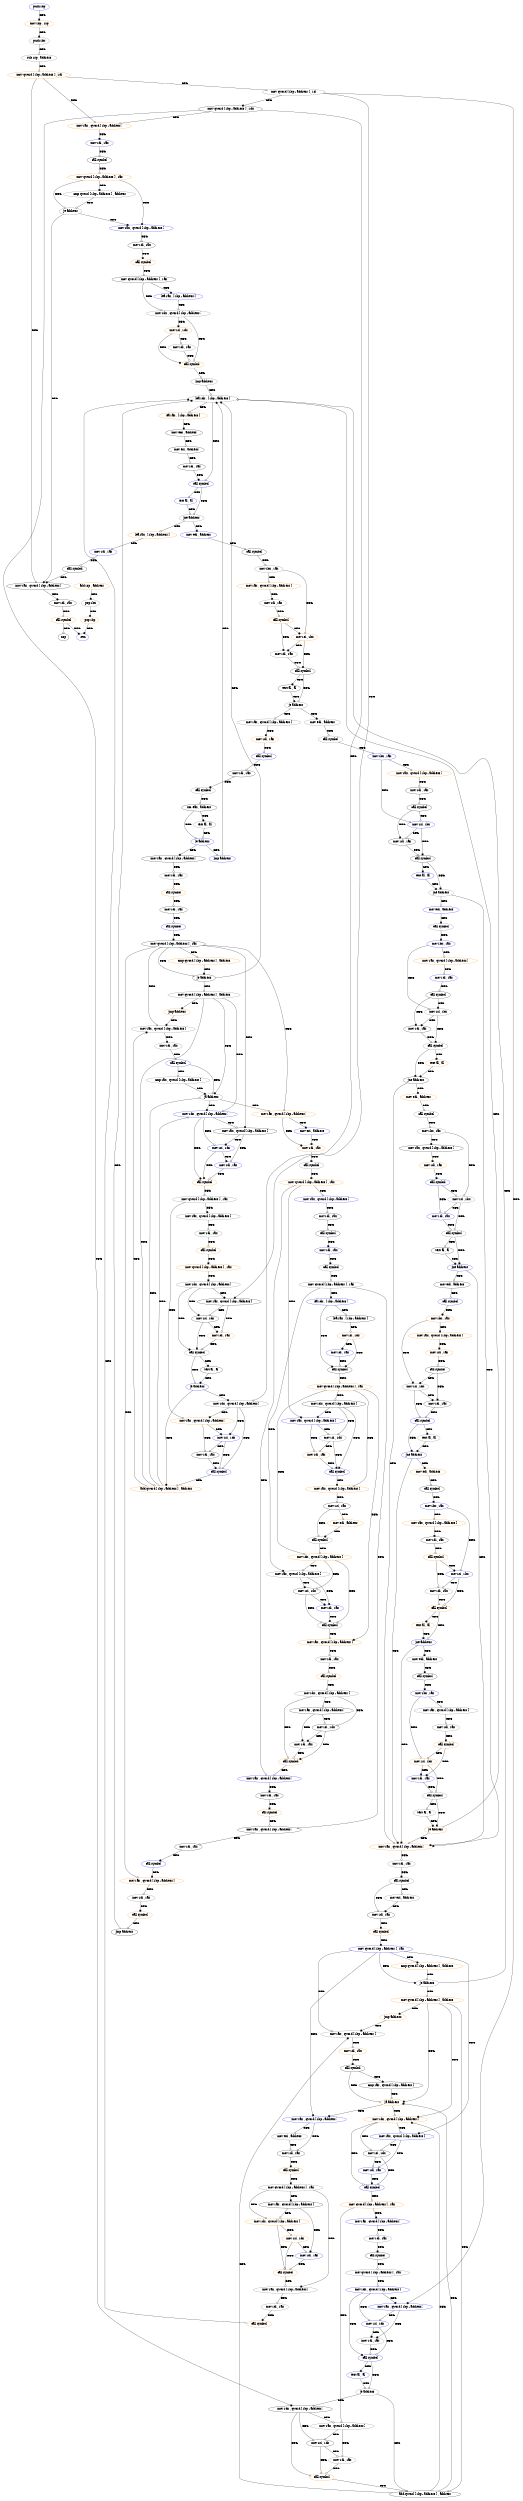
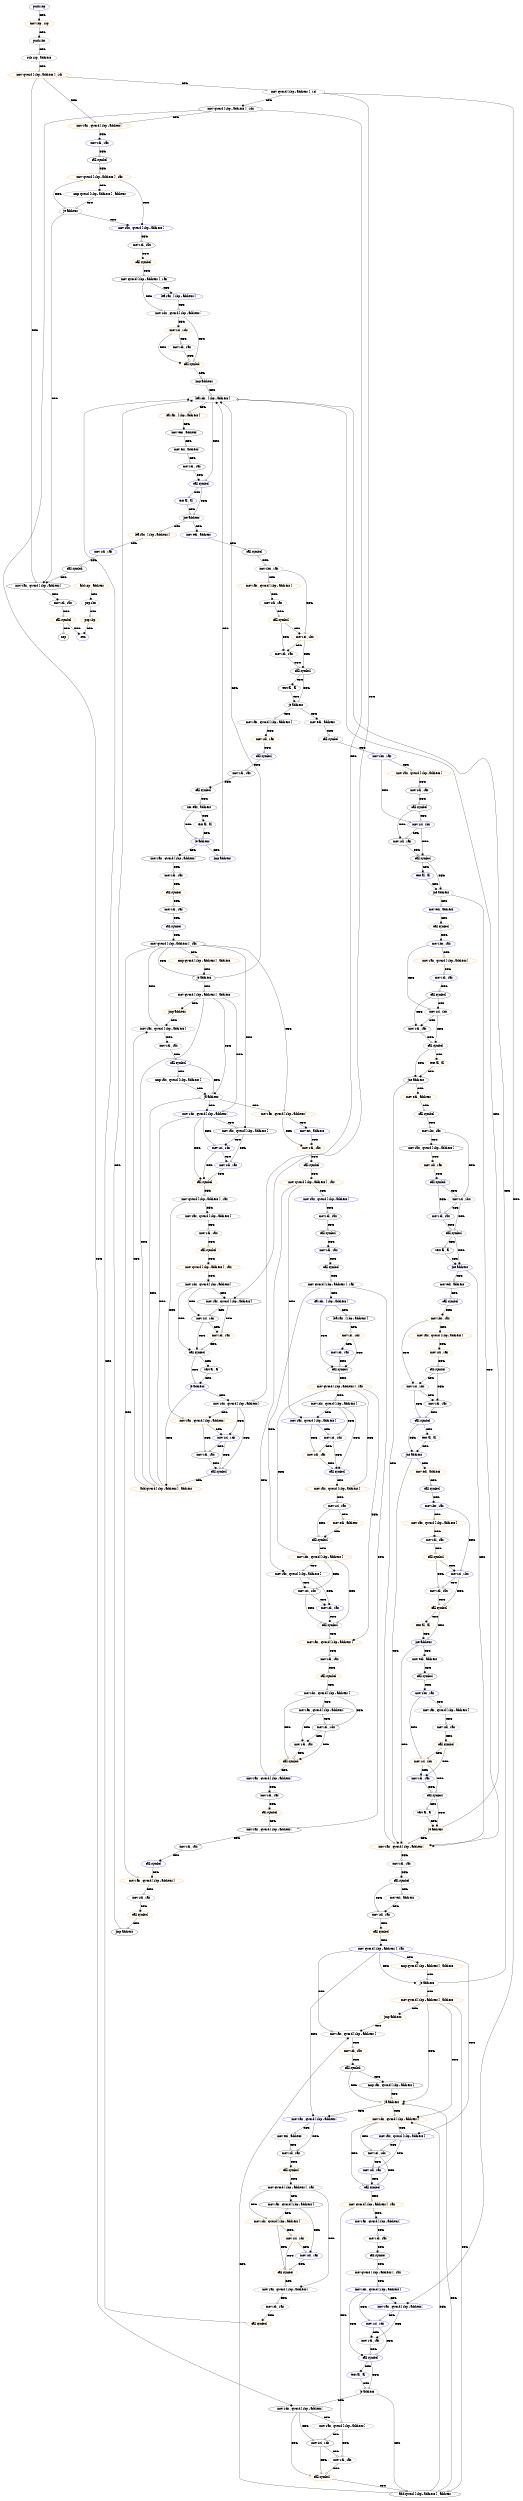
edge "pop rbx" -> "pop rbp": arrowhead box -> odot
